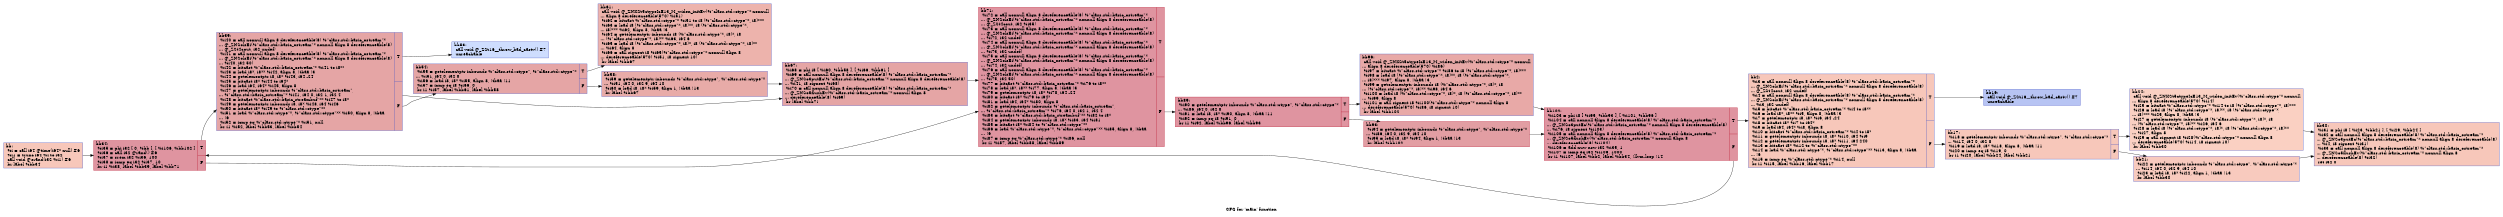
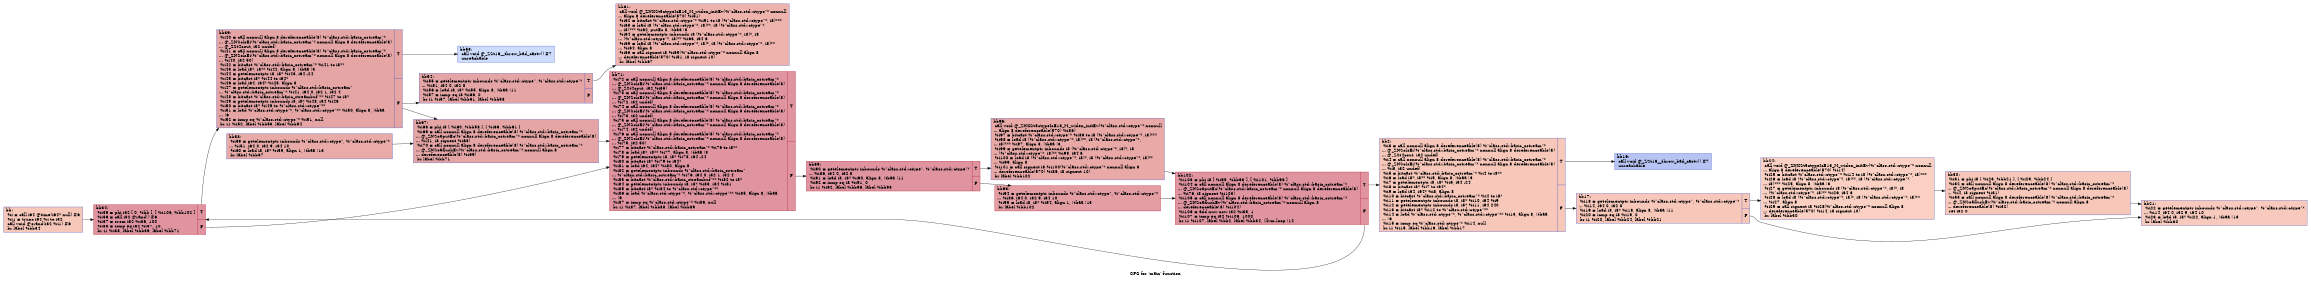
node "bb61:": text "... i8)*** %i62, align 8, !tbaa !3" -> "... i8)*** %i62, putEc 8, !tbaa !3"
edge "bb54:" -> "bb58:": removed
edge "bb21:" -> "bb30:": reversed
